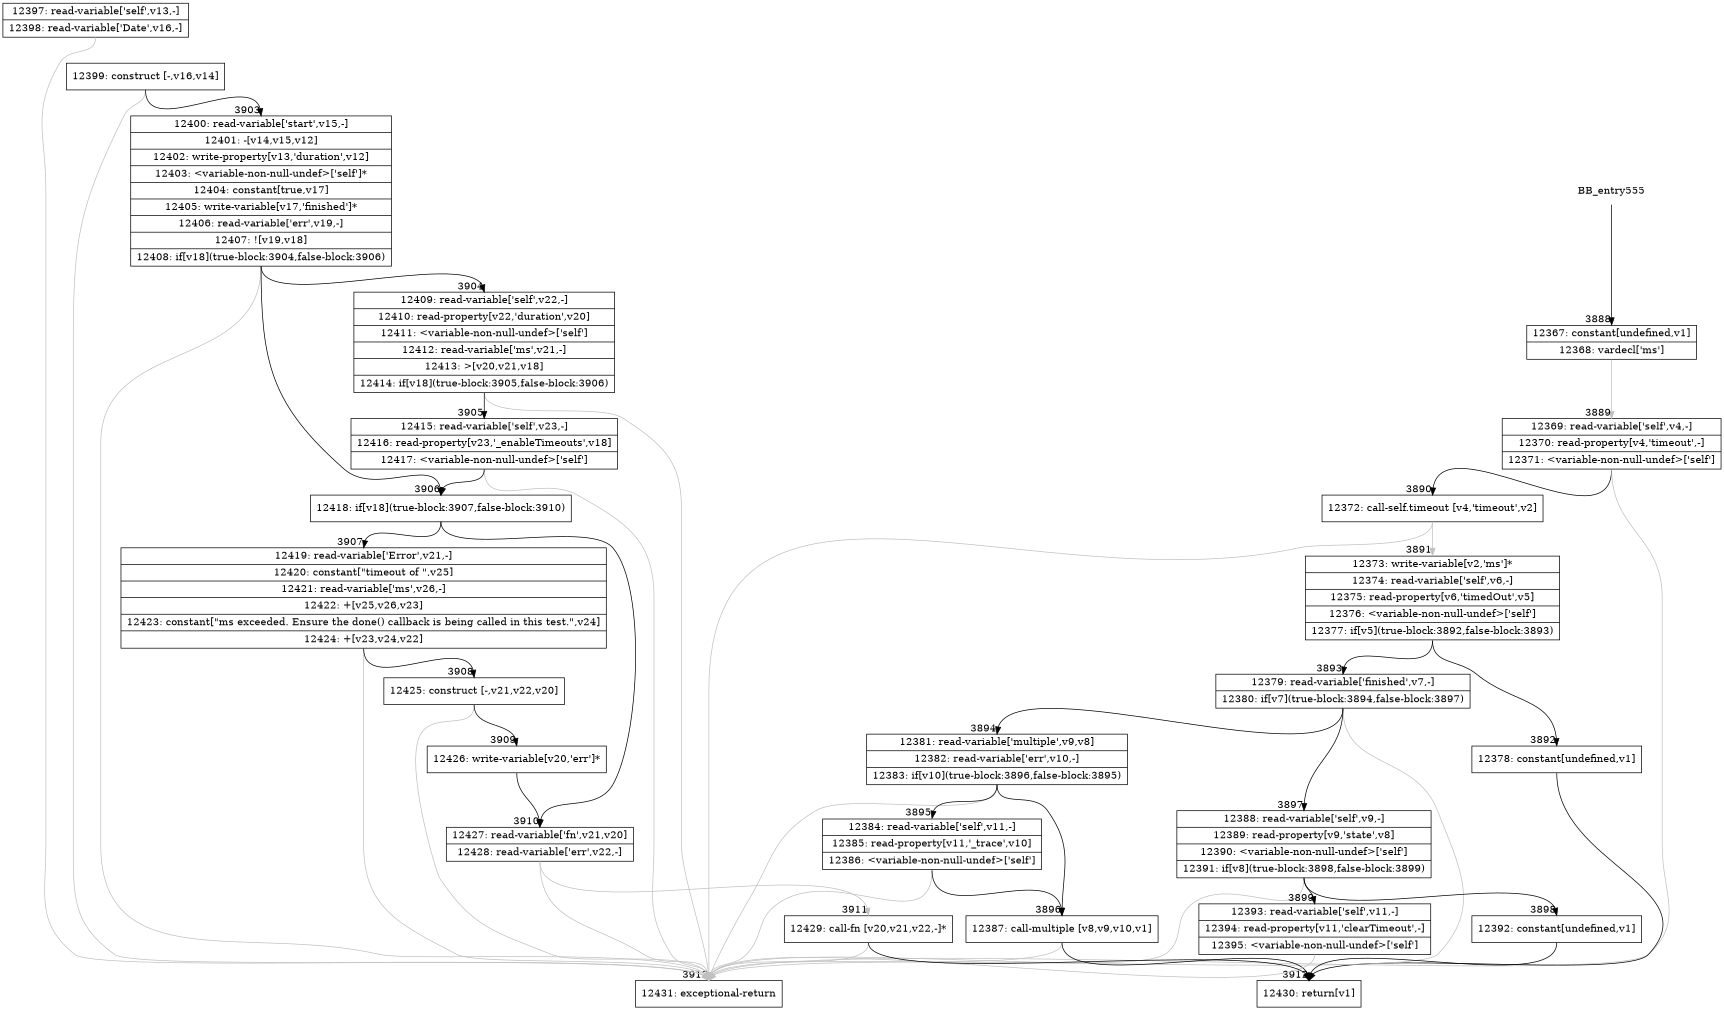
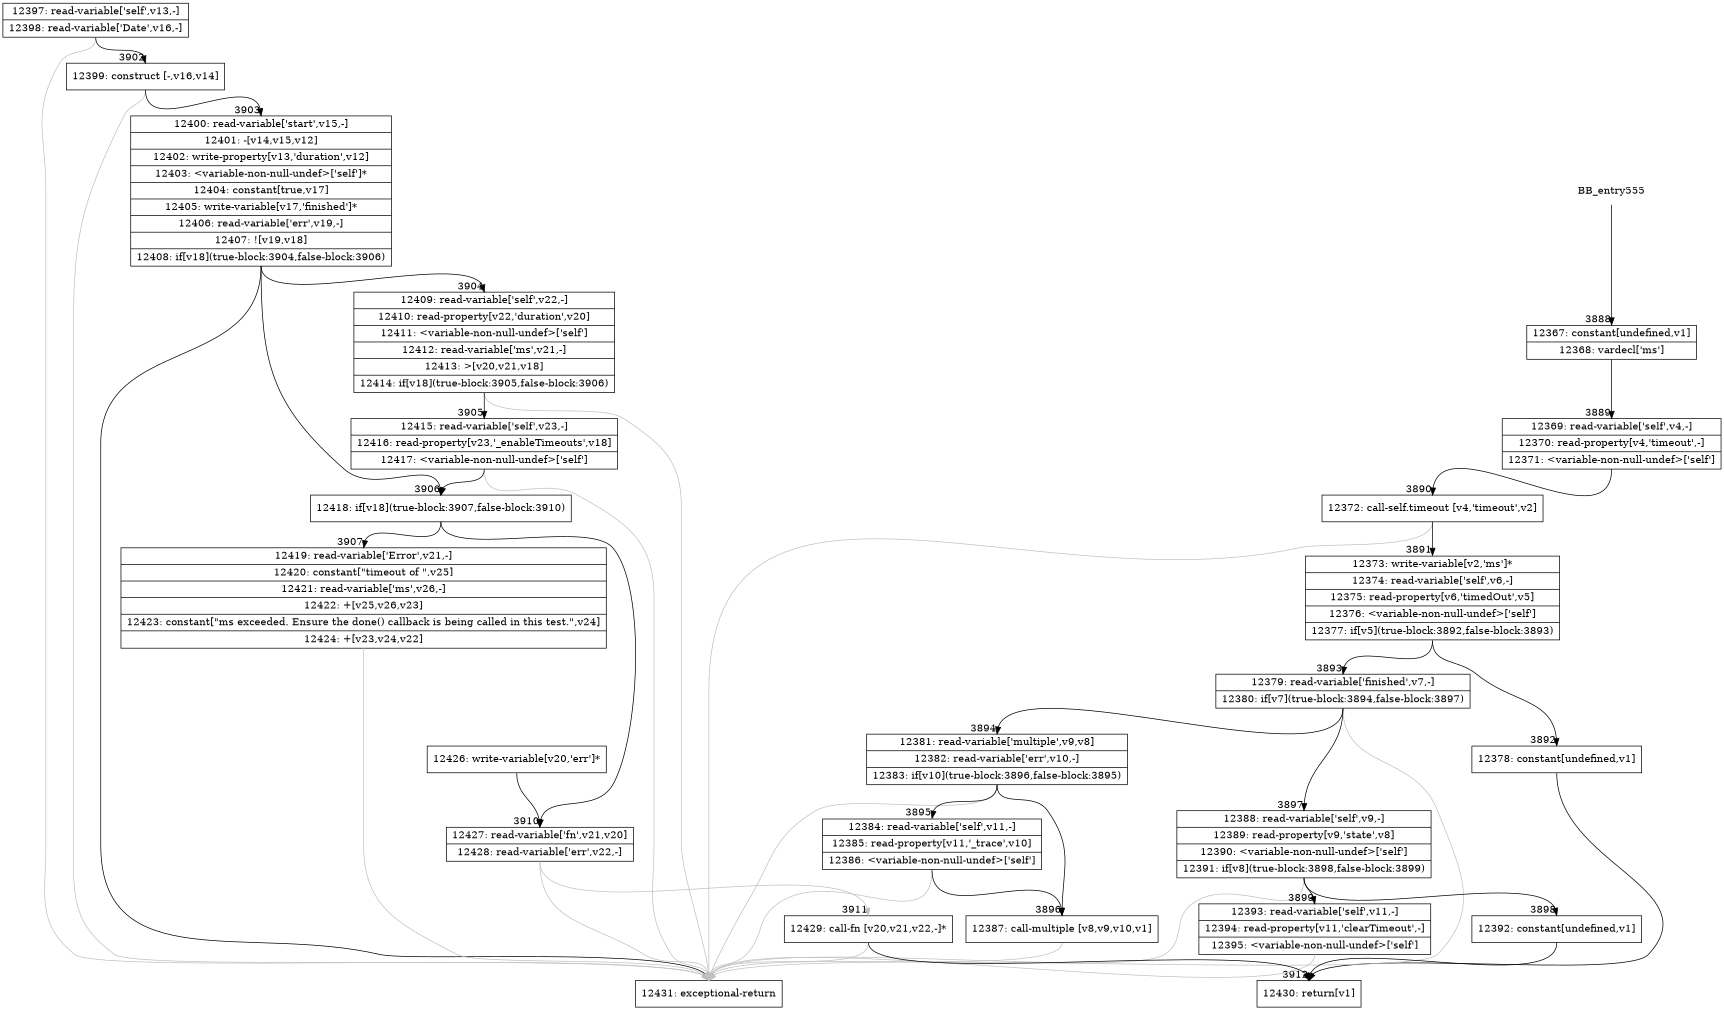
edge "12397: read-variable['self',v13,-]" -> "12399: construct [-,v16,v14]": added
edge "12367: constant[undefined,v1]" -> "12369: read-variable['self',v4,-]": color gray -> black
edge "12372: call-self.timeout [v4,'timeout',v2]" -> "12373: write-variable[v2,'ms']*": color gray -> black
node "12425: construct [-,v21,v22,v20]": removed
edge "12400: read-variable['start',v15,-]" -> "12431: exceptional-return": color gray -> black
edge "12369: read-variable['self',v4,-]" -> "12431: exceptional-return": removed
edge "12387: call-multiple [v8,v9,v10,v1]" -> "12430: return[v1]": removed
